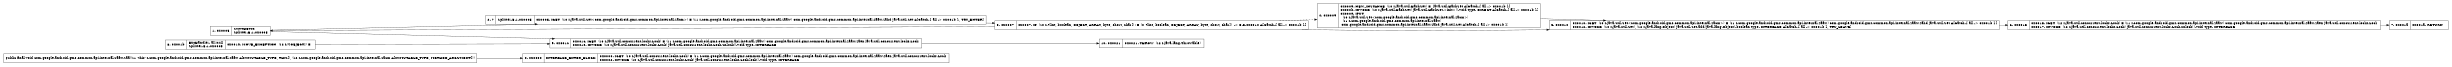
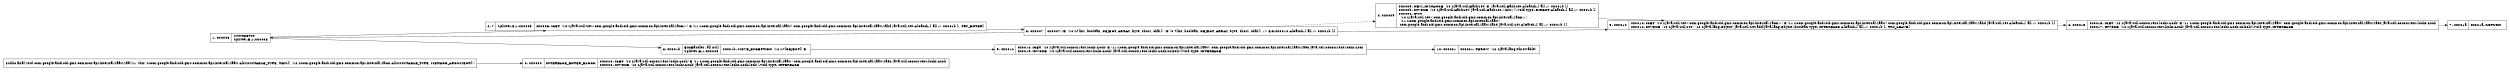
edge "1: 0x0005" -> "9: 0x001c": now "1: 0x0005" -> "8: 0x001b"
